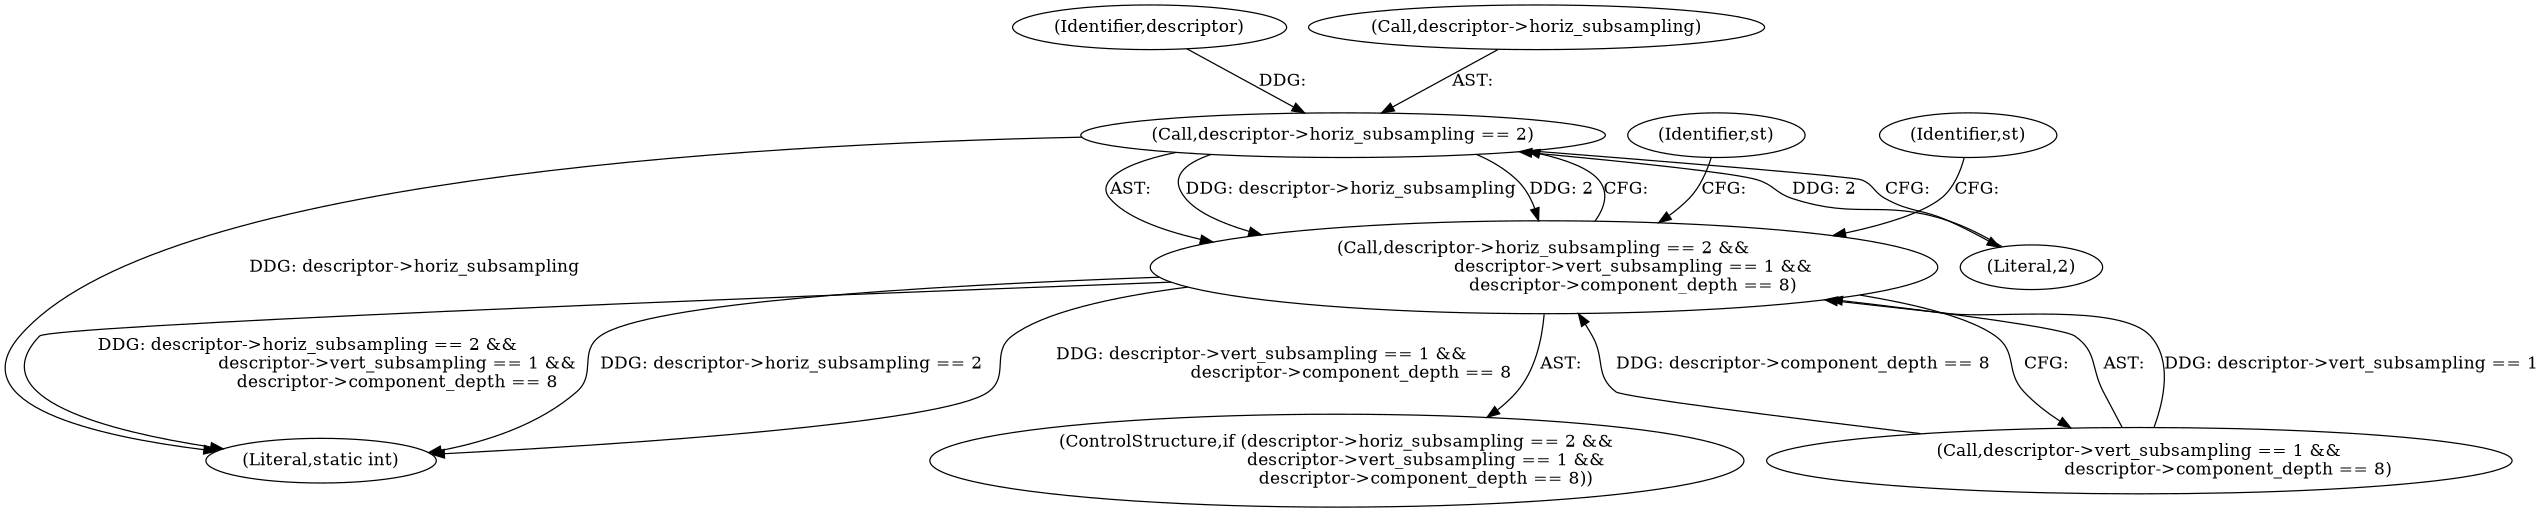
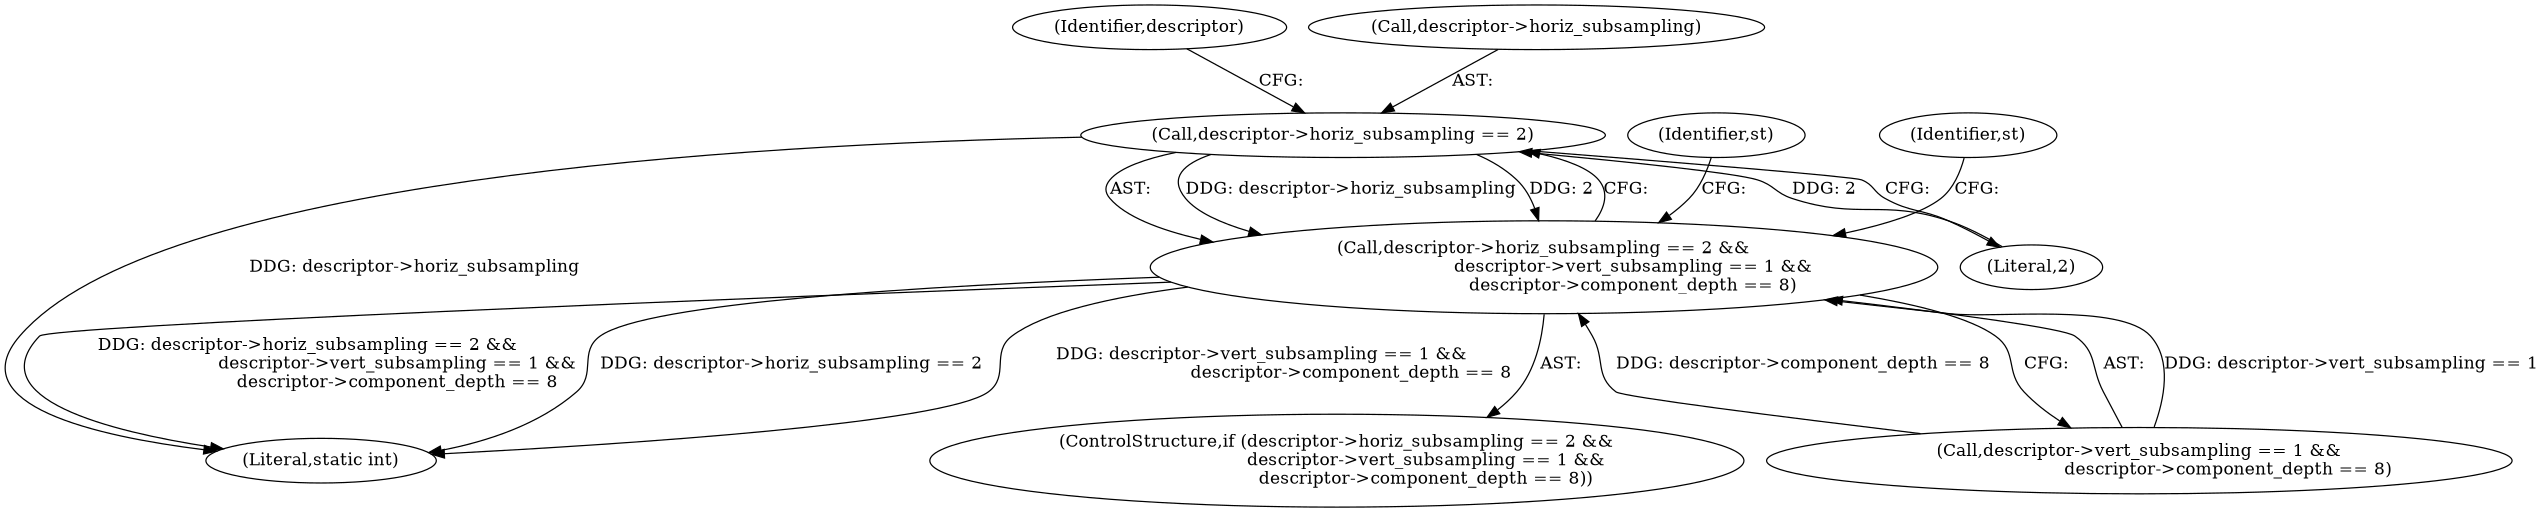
edge "(Identifier,descriptor)" -> "(Call,descriptor->horiz_subsampling == 2)": label "DDG: " -> "CFG: "
